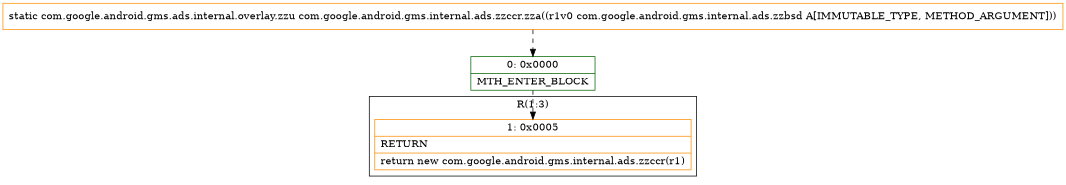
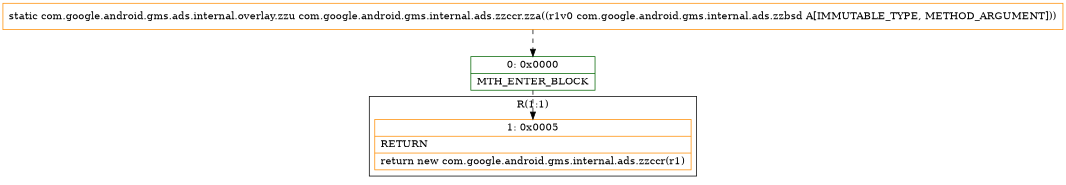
cluster "R(1:3)": label "R(1:3)" -> "R(1:1)"
